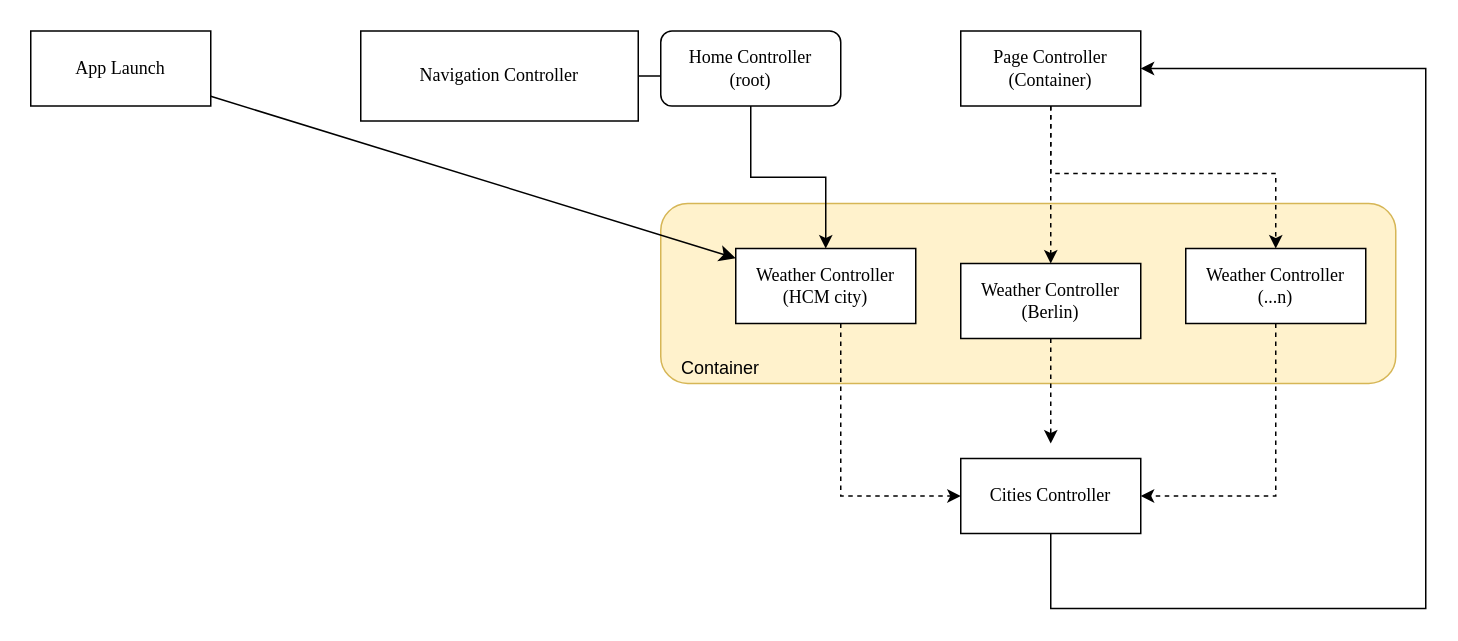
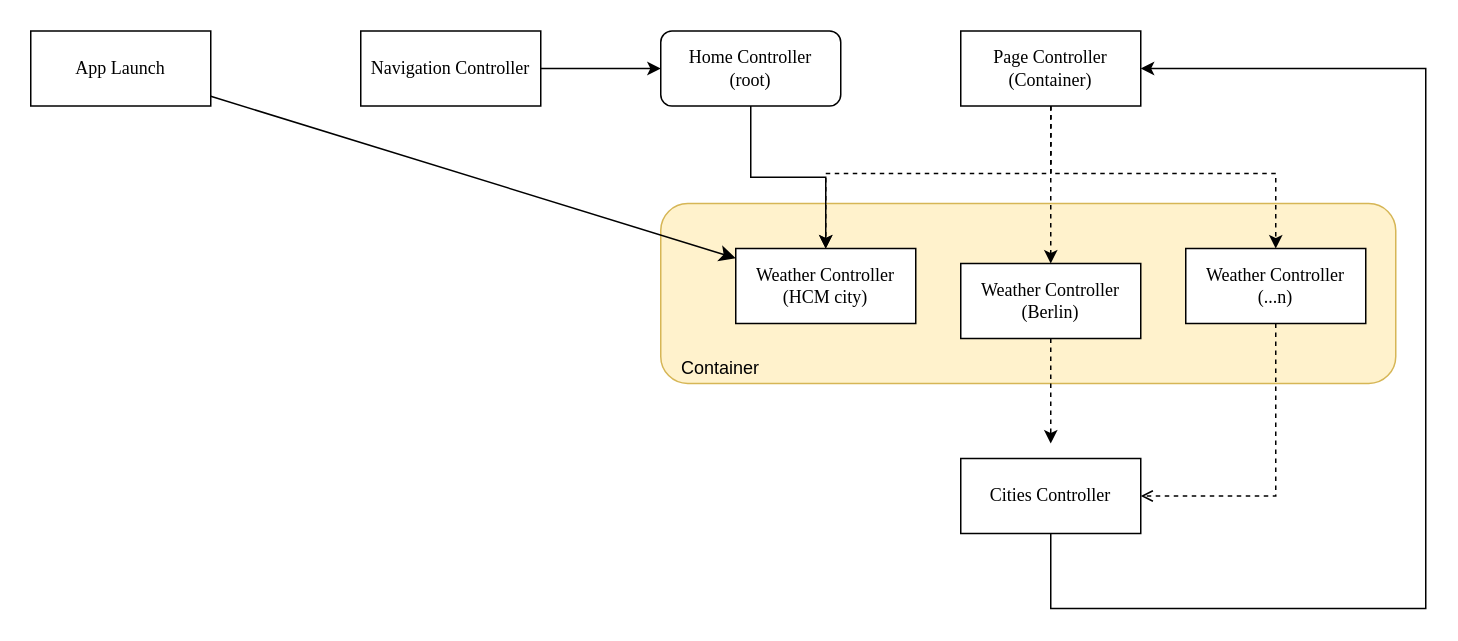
node "Navigation Controller": size 278x90 -> 180x75
edge "Page Controller (Container)" -> "Weather Controller (HCM city)": added
edge "Weather Controller (HCM city)" -> "Cities Controller": removed
edge "Weather Controller (...n)" -> "Cities Controller": arrowhead classic -> open
